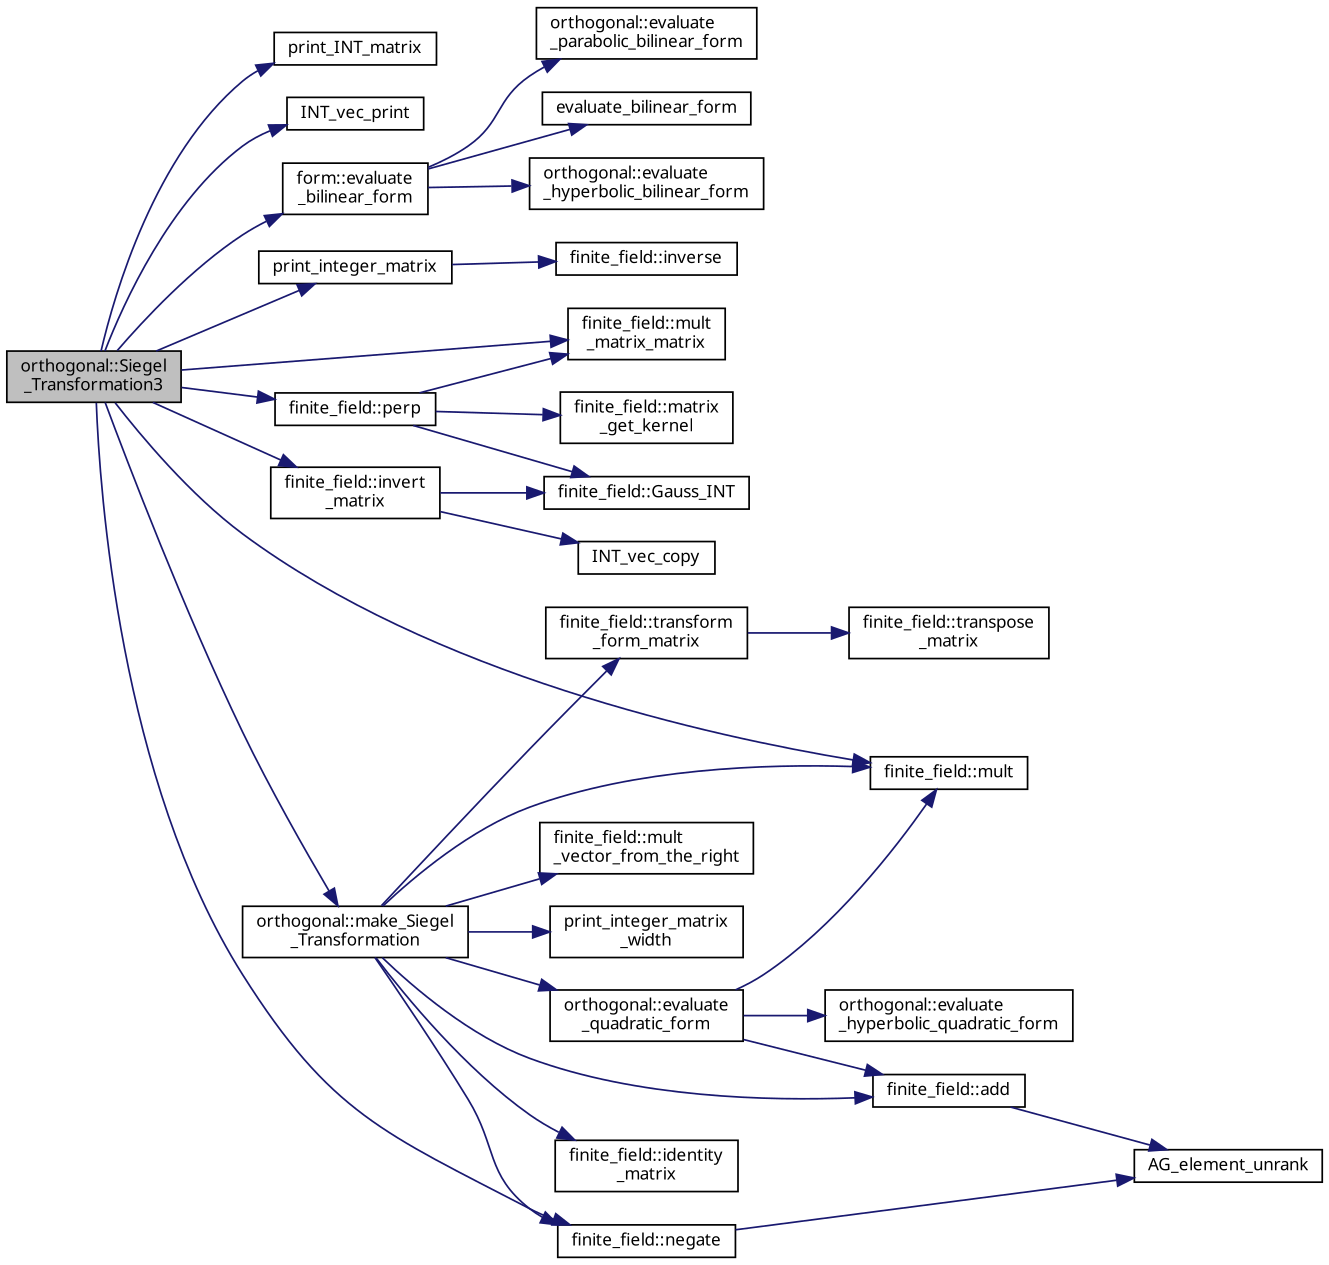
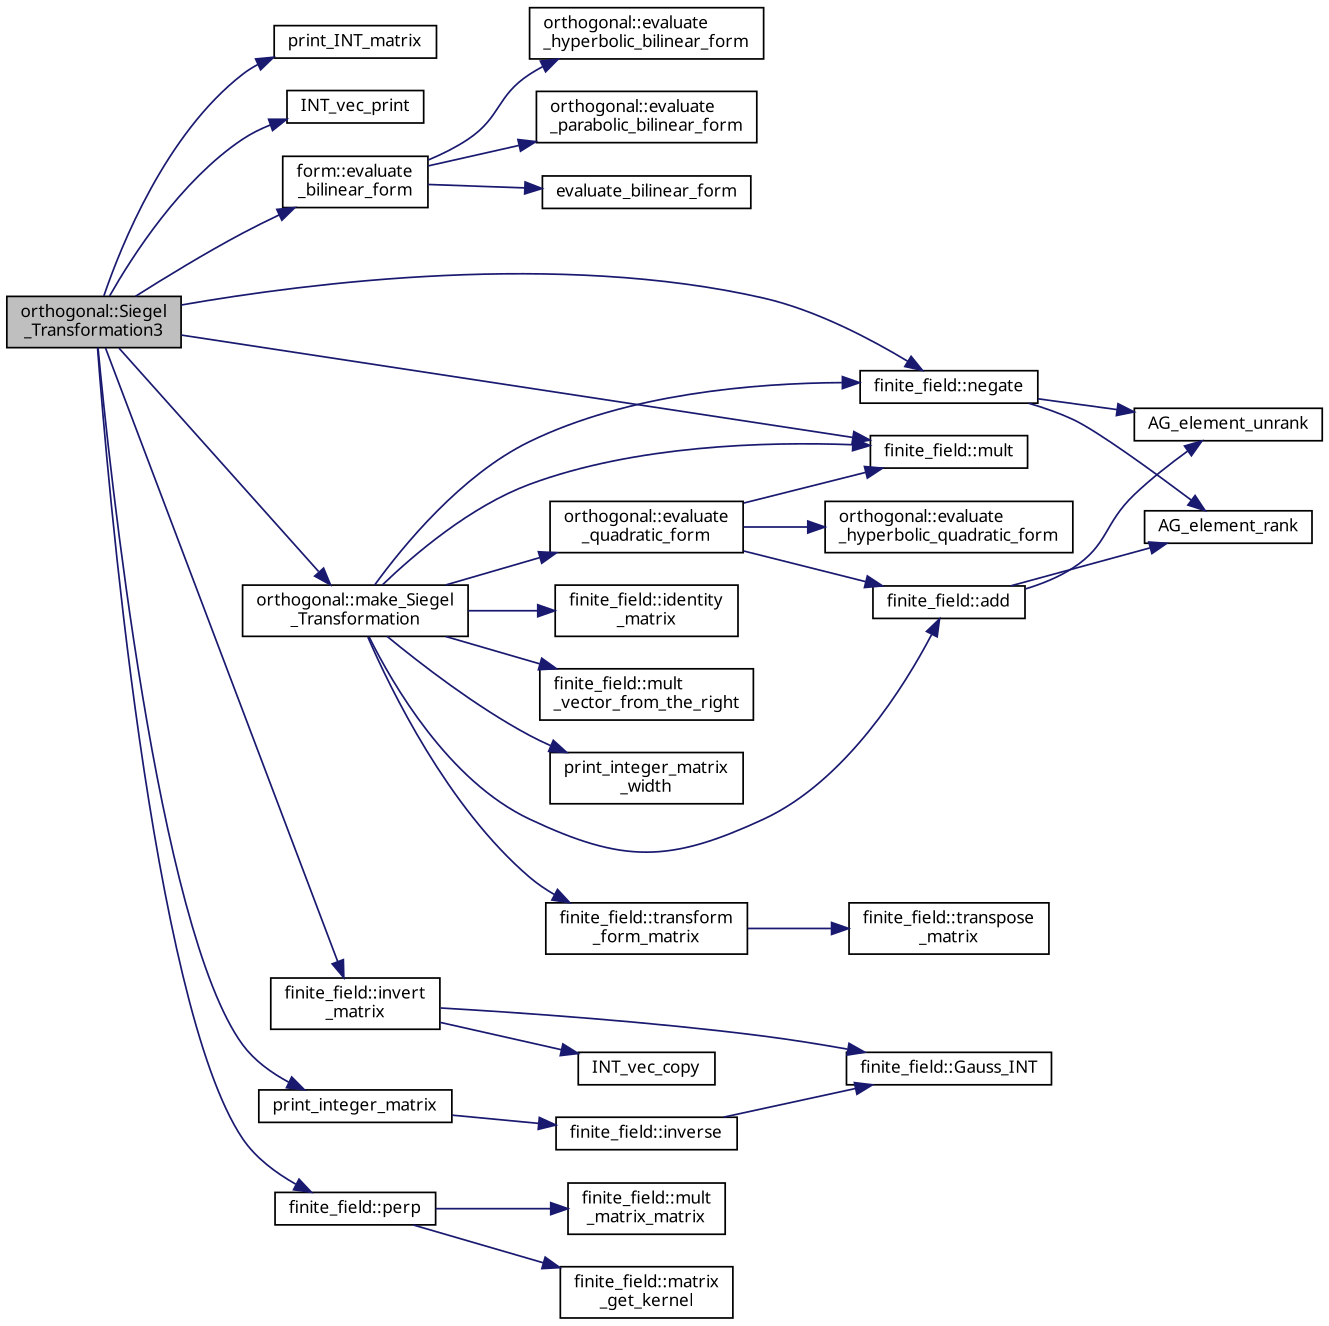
edge "orthogonal::Siegel _Transformation3" -> "finite_field::mult _matrix_matrix": removed
edge "finite_field::perp" -> "finite_field::Gauss_INT": now "finite_field::inverse" -> "finite_field::Gauss_INT"
node "AG_element_rank": added
